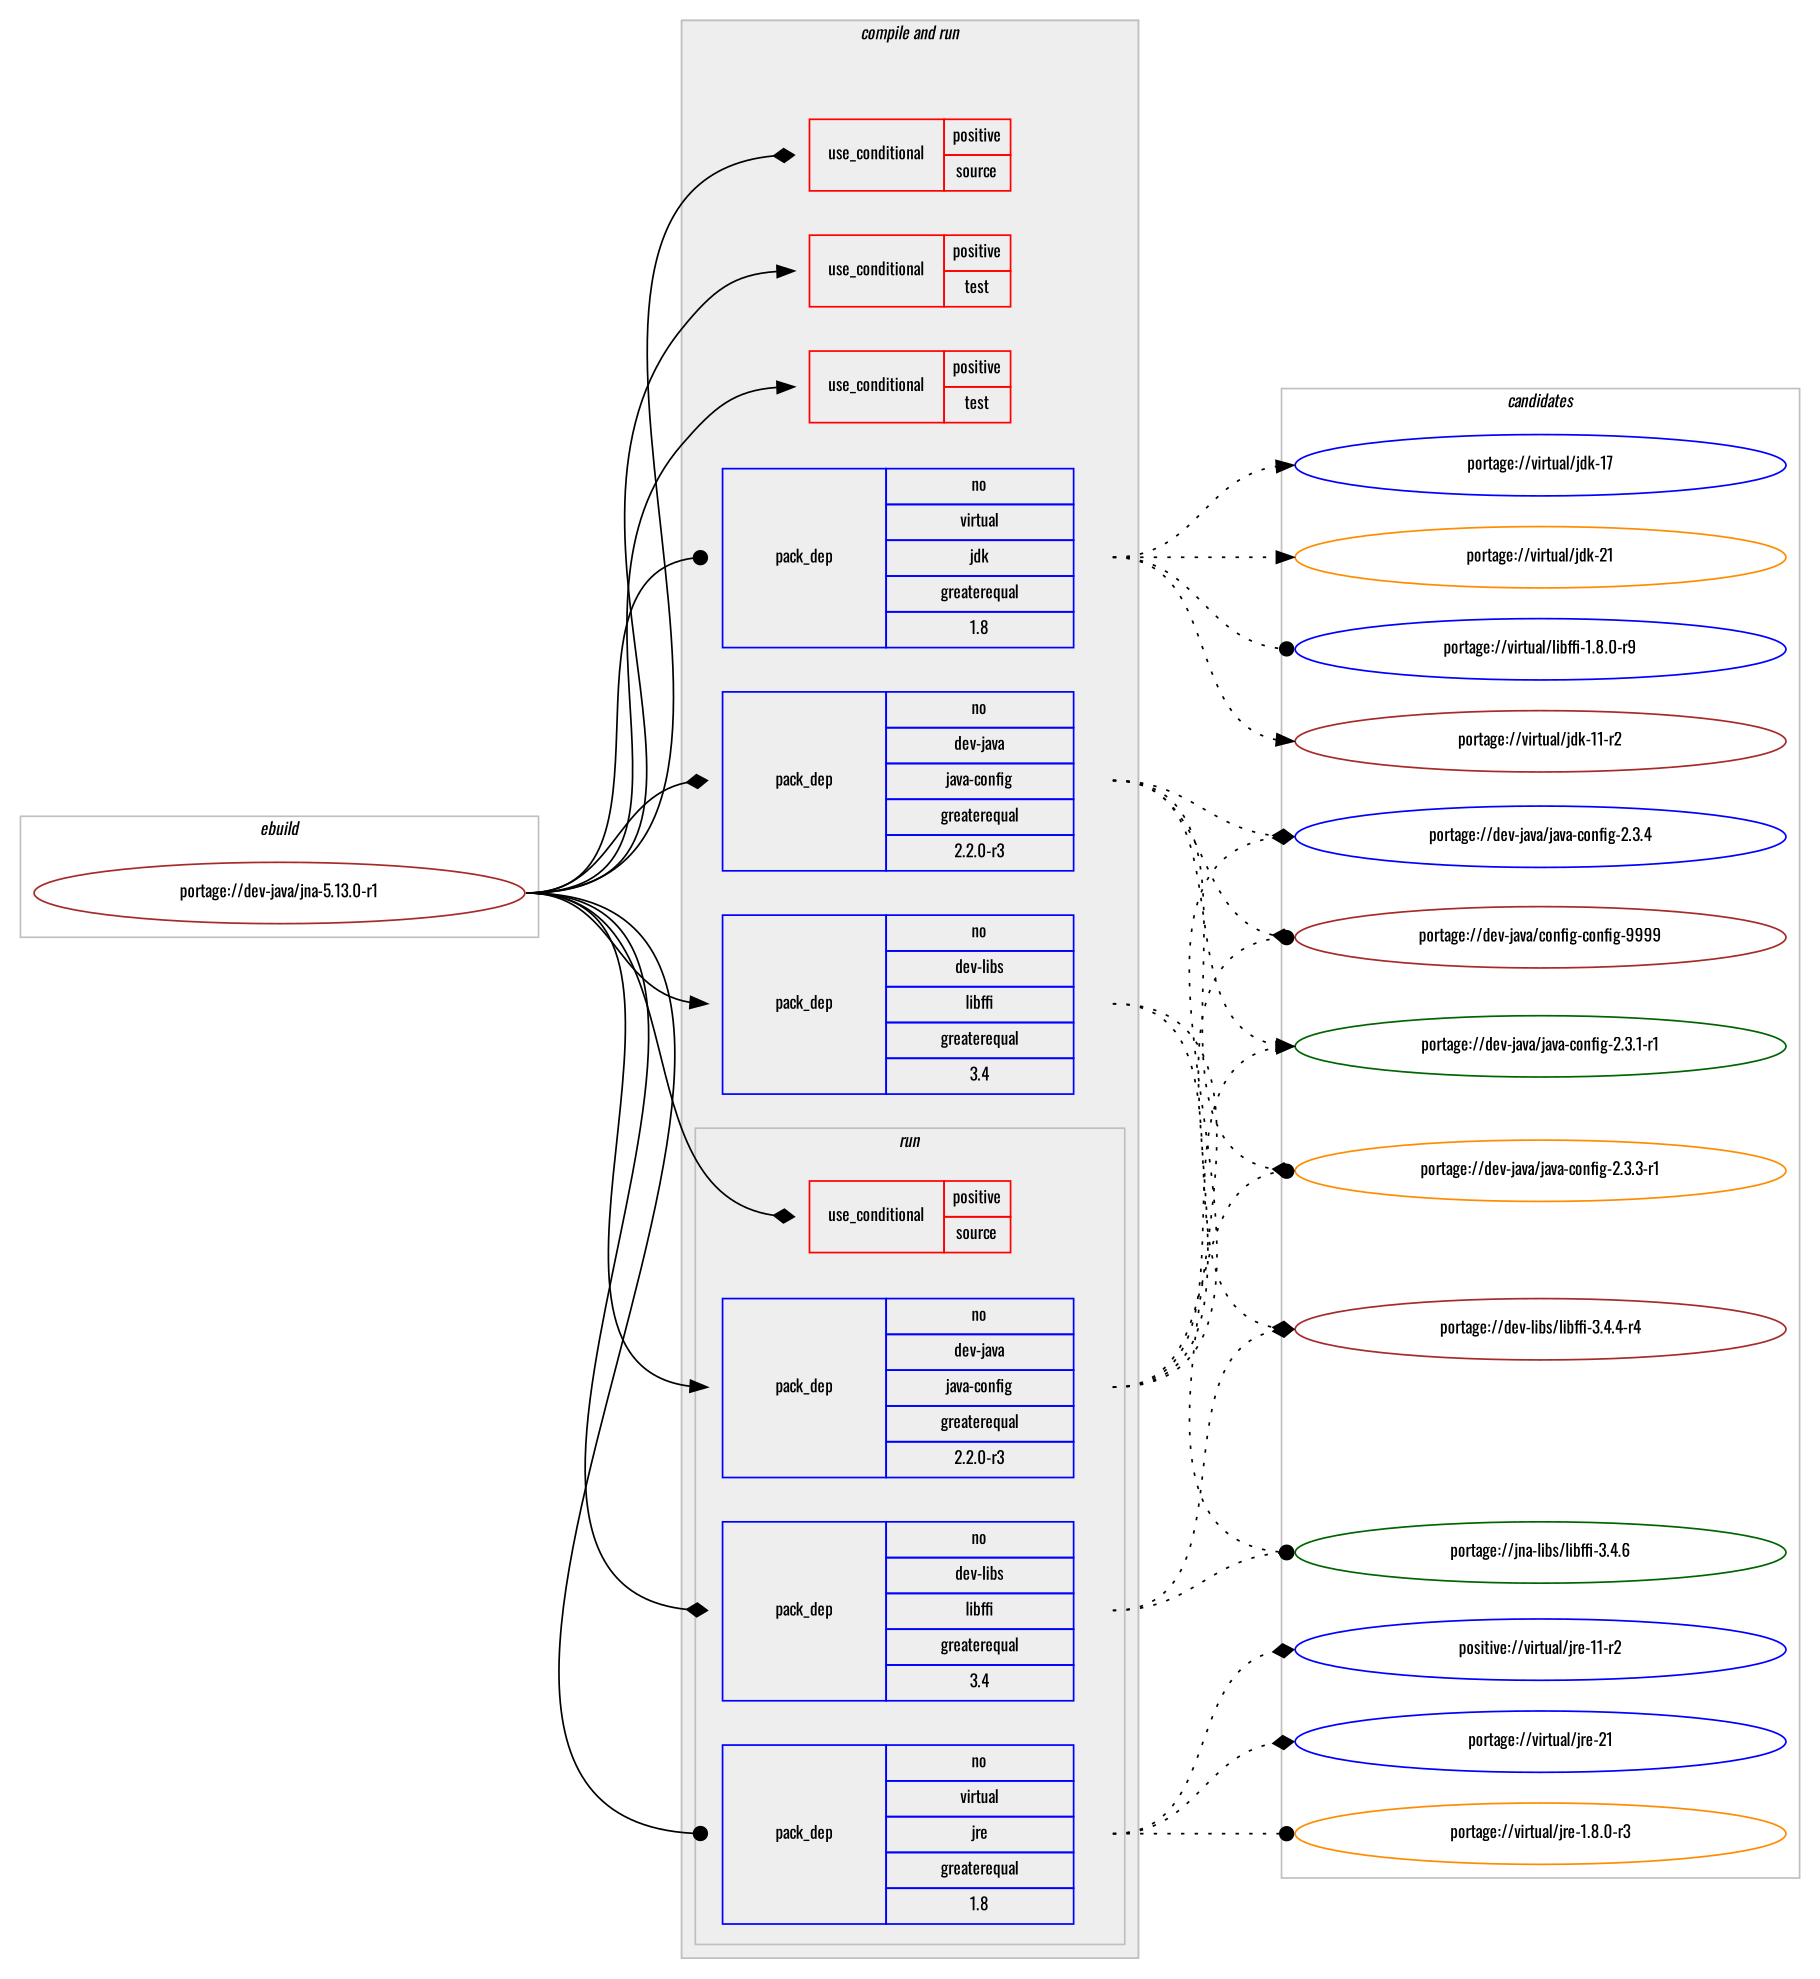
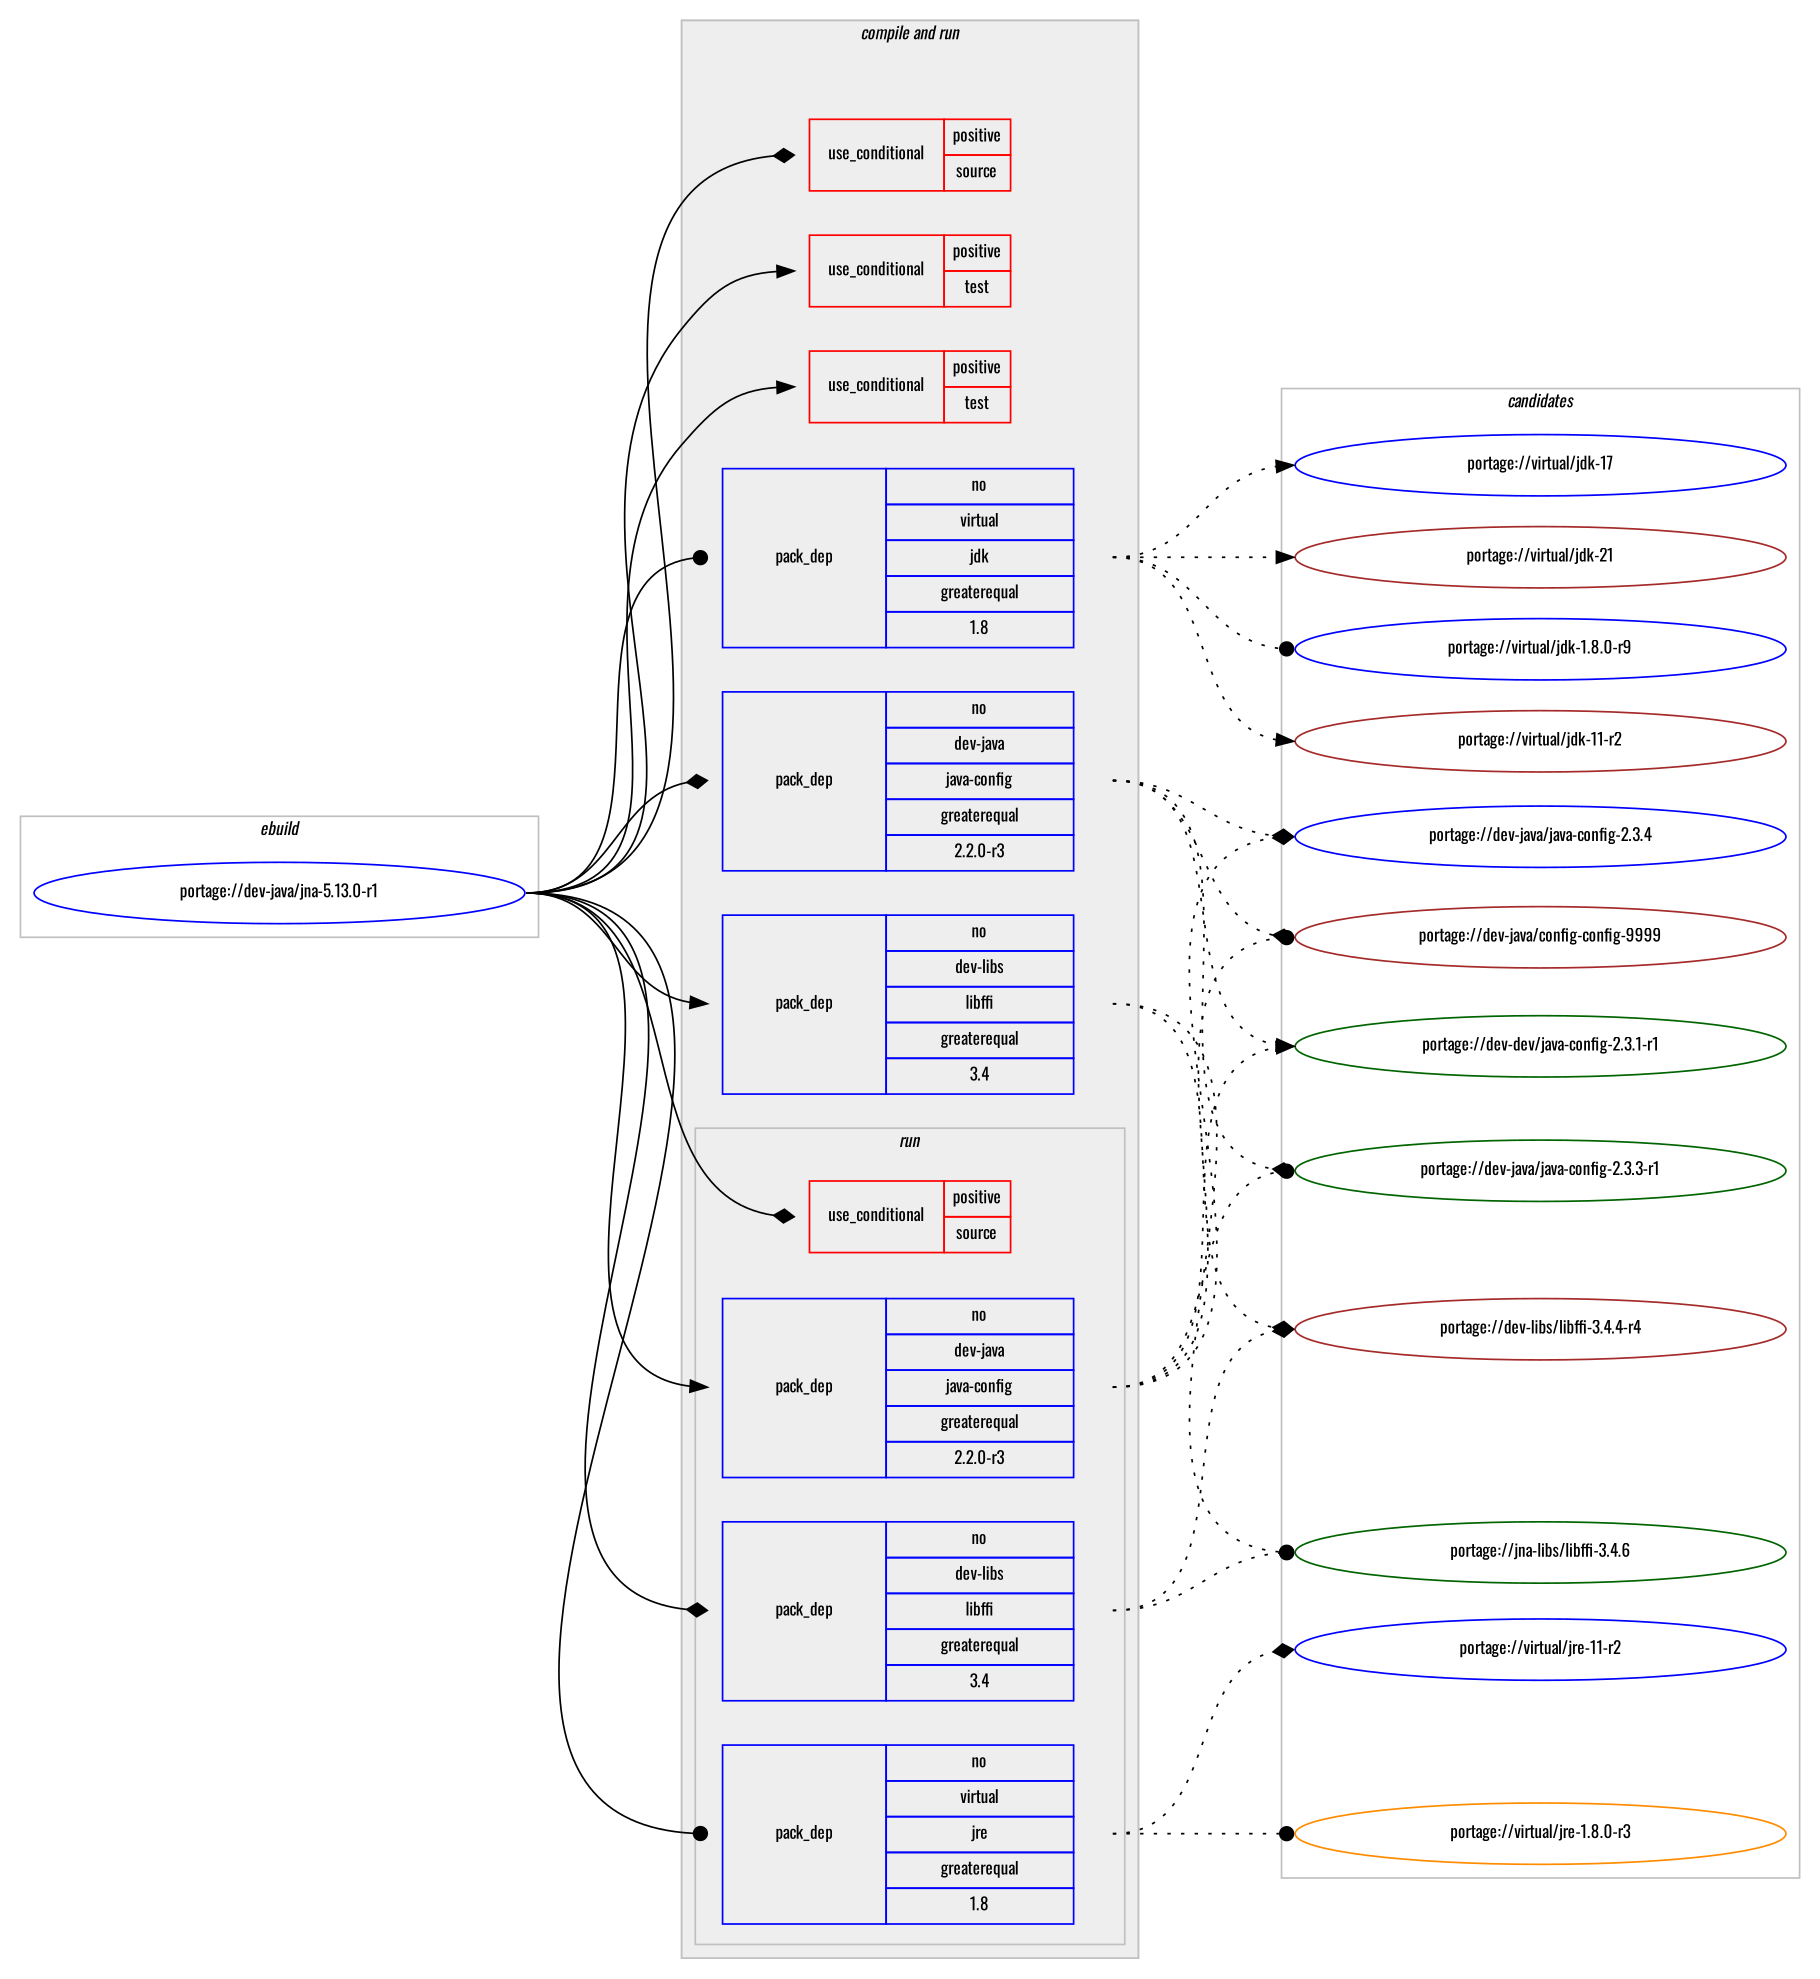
node "portage://virtual/jdk-21": color darkorange -> brown
node "portage://virtual/libffi-1.8.0-r9": label "portage://virtual/libffi-1.8.0-r9" -> "portage://virtual/jdk-1.8.0-r9"
node "portage://dev-java/jna-5.13.0-r1": color brown -> blue
node "portage://dev-java/java-config-2.3.1-r1": label "portage://dev-java/java-config-2.3.1-r1" -> "portage://dev-dev/java-config-2.3.1-r1"
node "portage://dev-java/java-config-2.3.3-r1": color darkorange -> darkgreen
node "positive://virtual/jre-11-r2": label "positive://virtual/jre-11-r2" -> "portage://virtual/jre-11-r2"
node "portage://virtual/jre-21": removed
